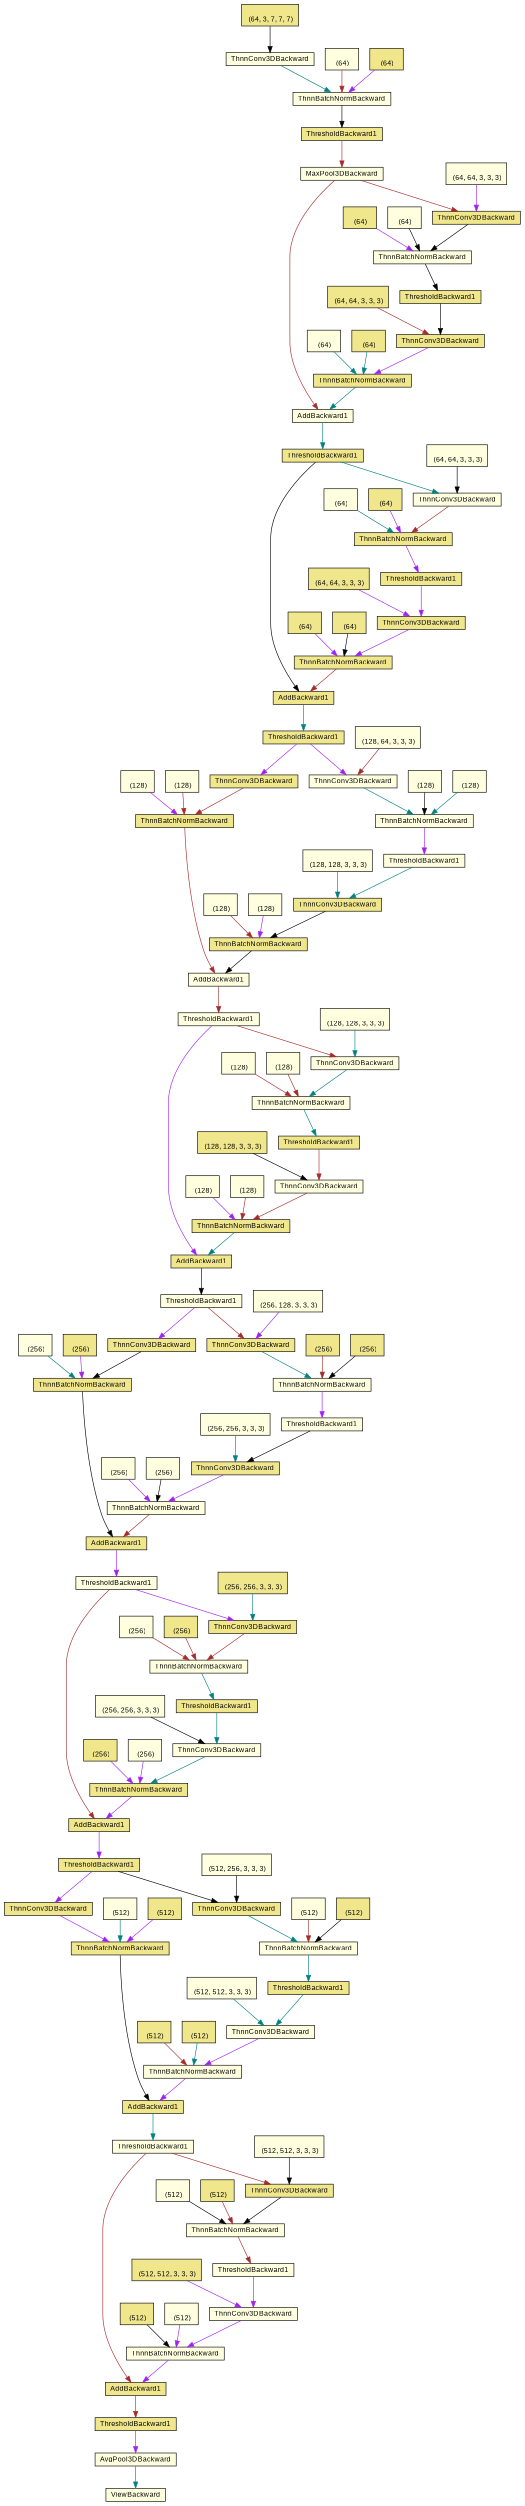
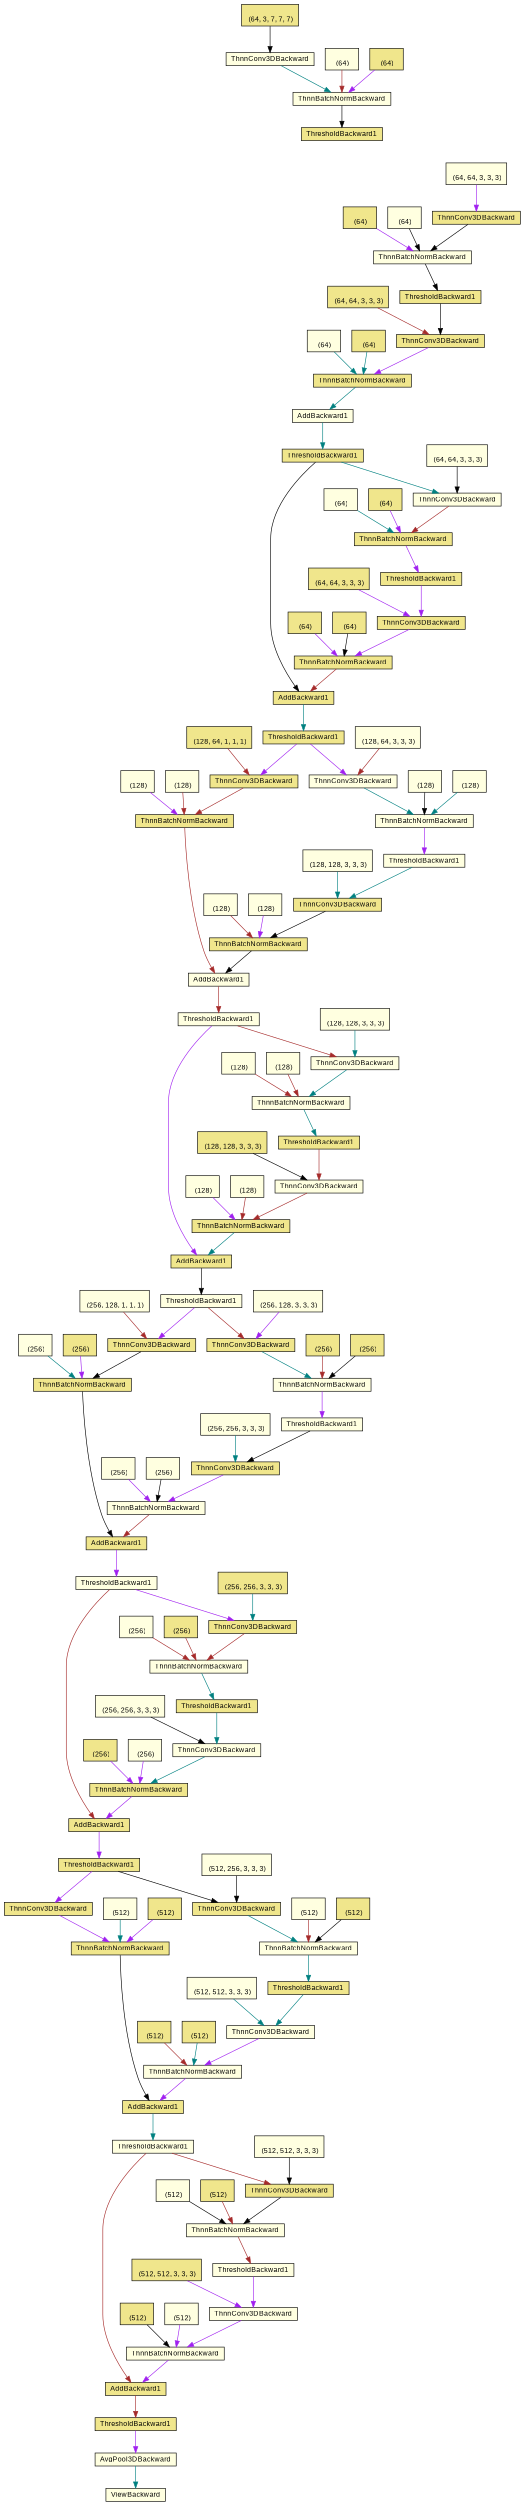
node "MaxPool3DBackward": removed
node "(128, 64, 1, 1, 1)": added
node "(256, 128, 1, 1, 1)": added
